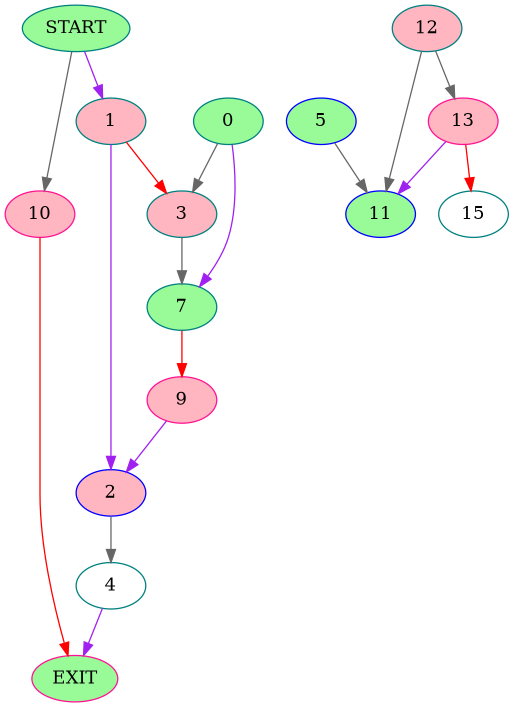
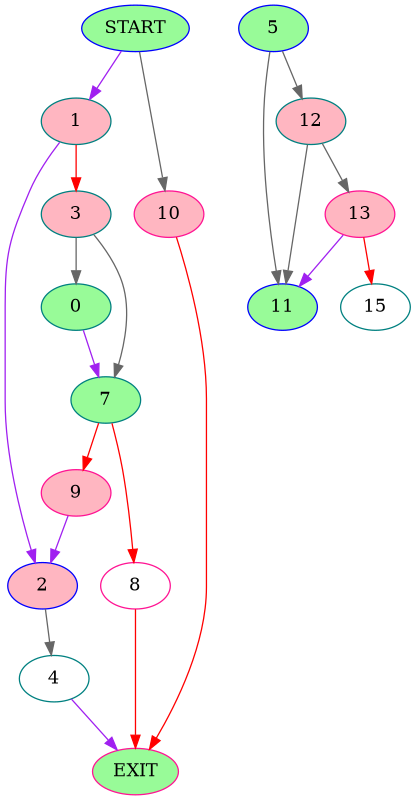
node "START": color teal -> blue
edge "5" -> "12": added
edge "0" -> "3": reversed
node "8": added
